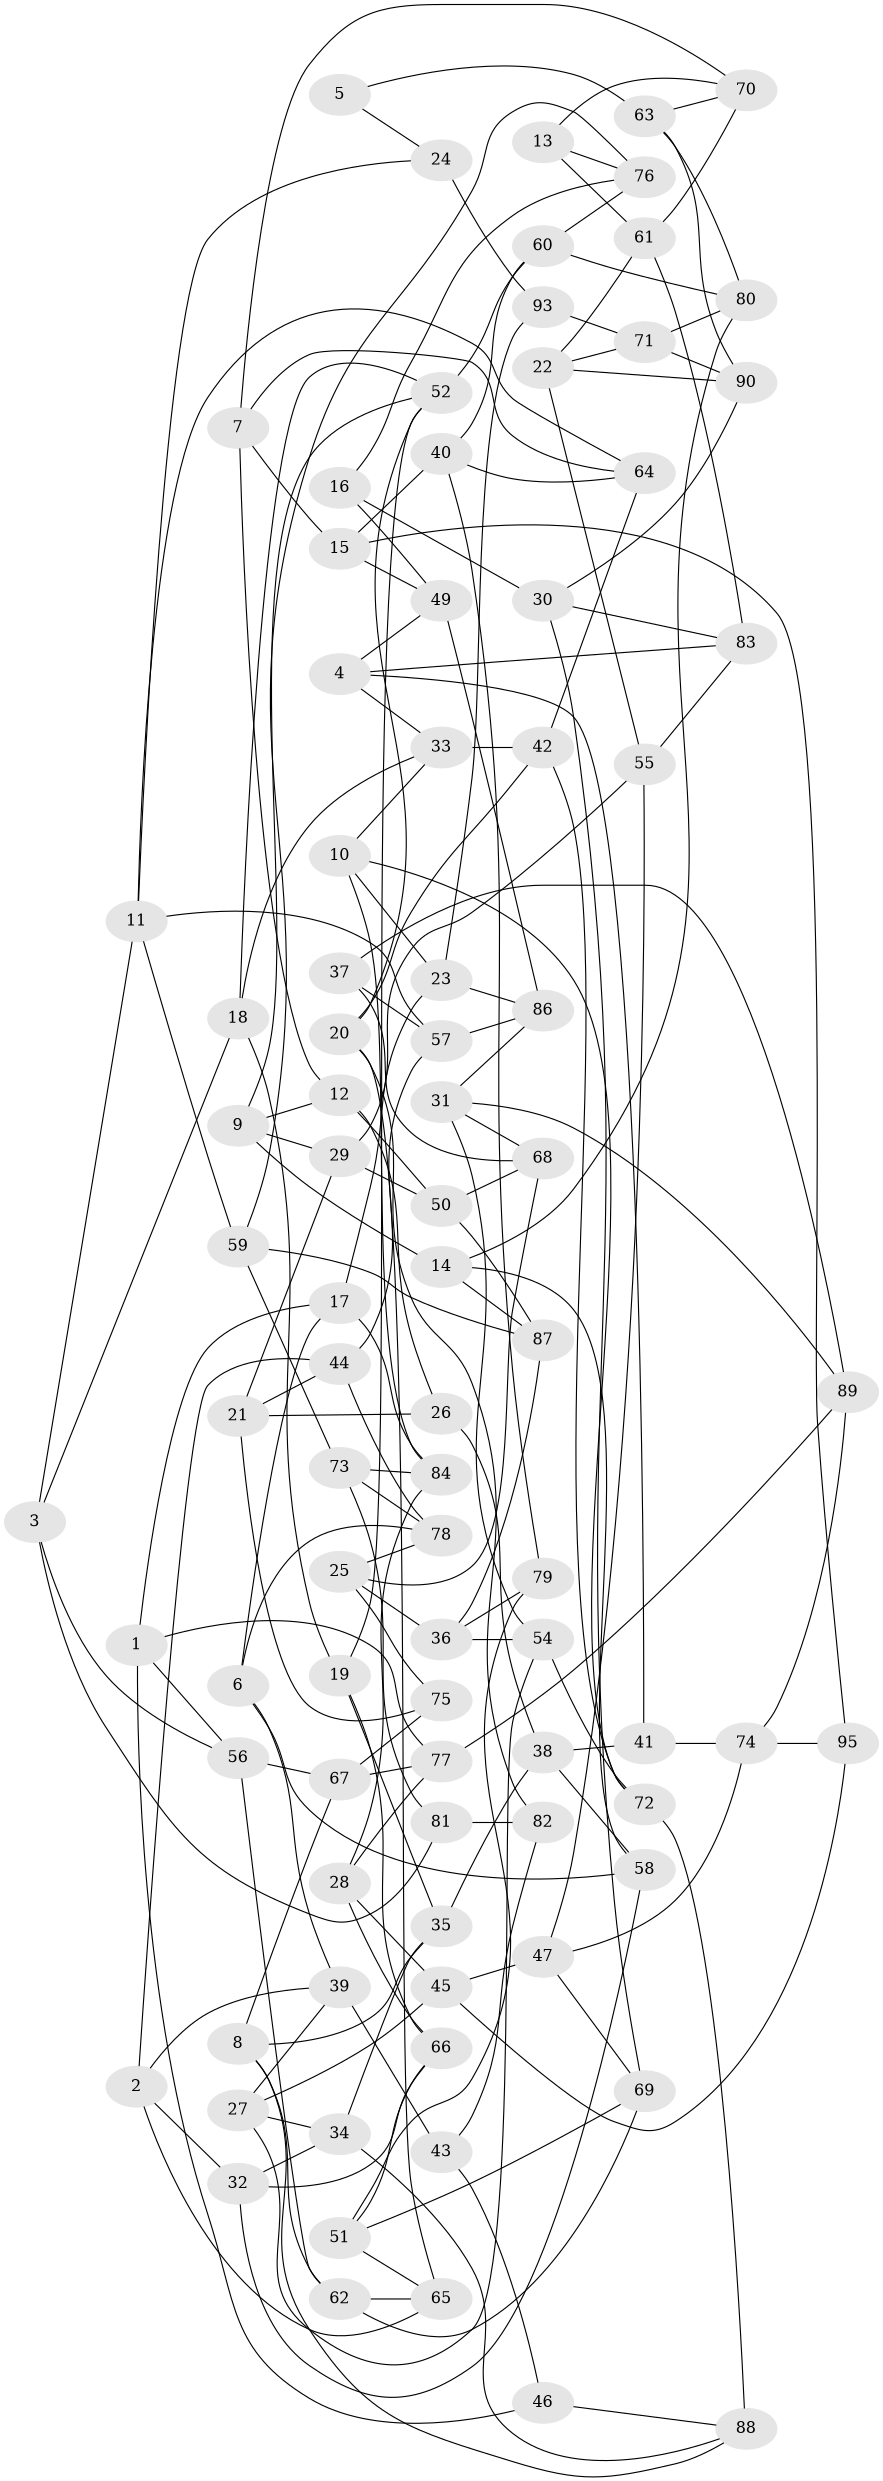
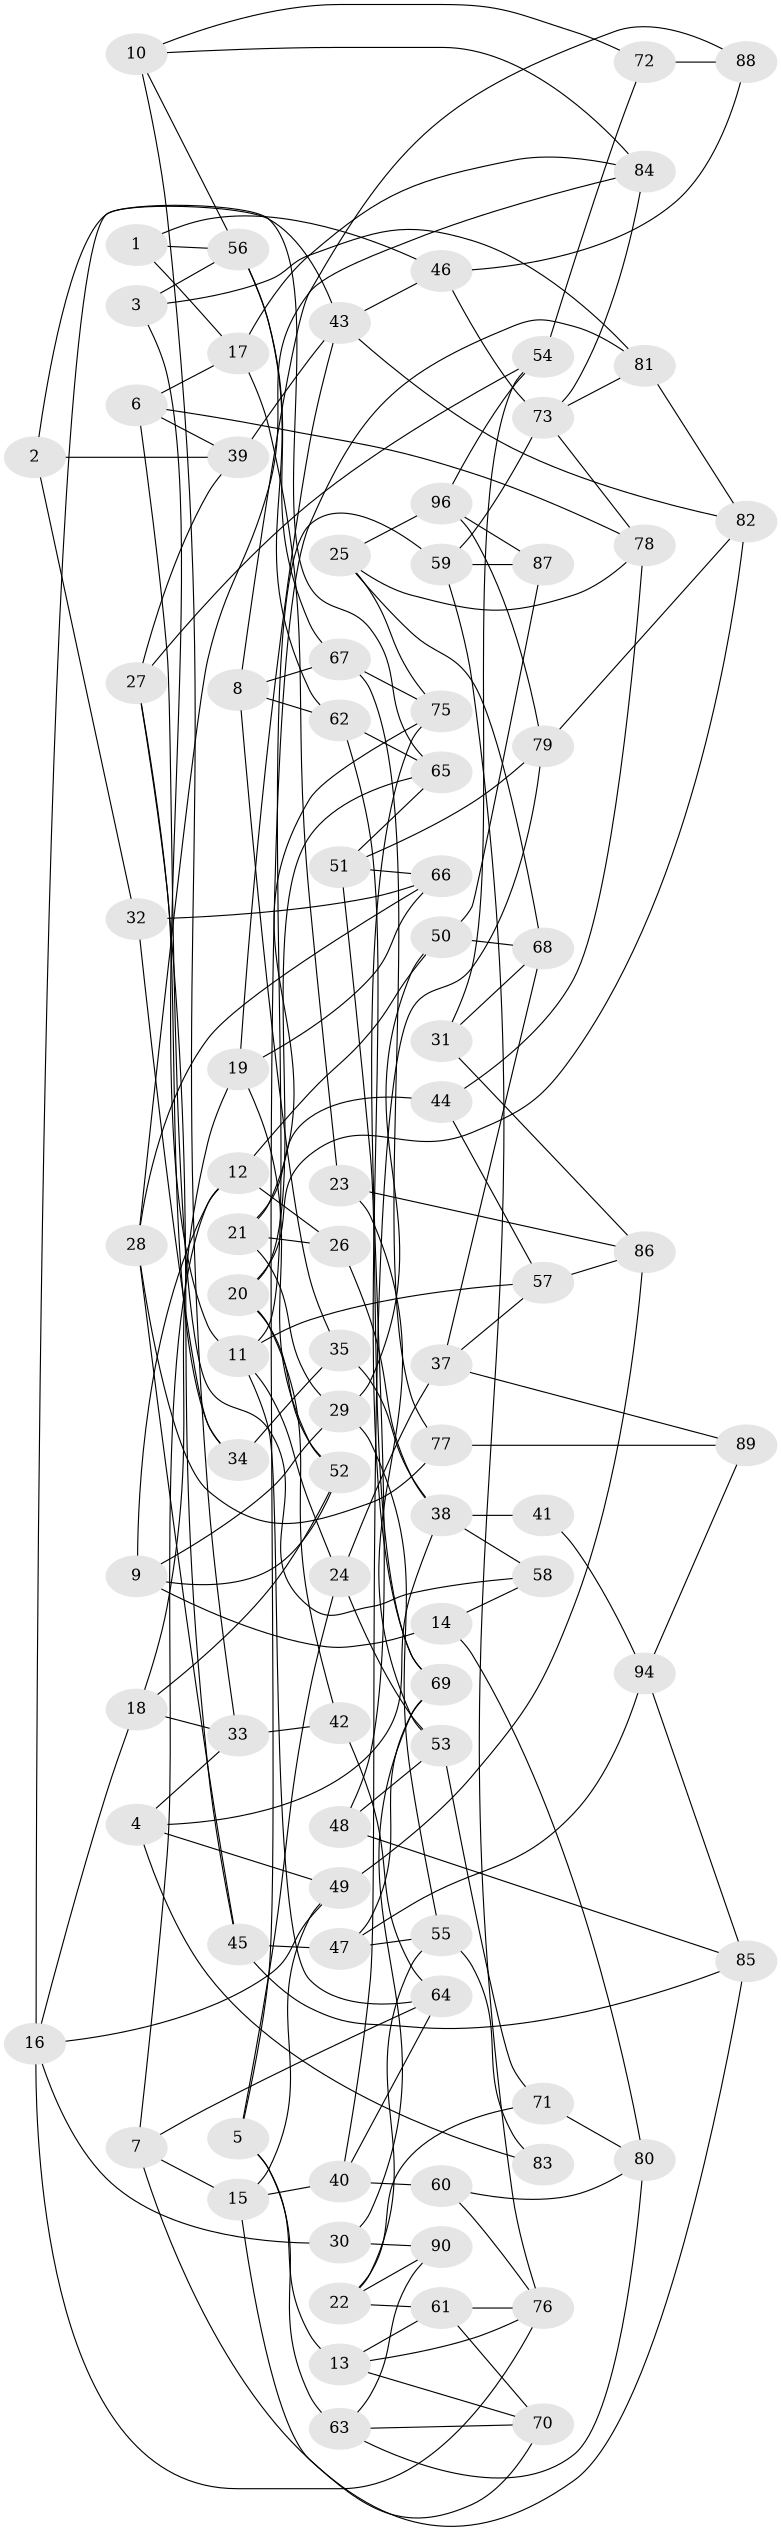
node "93": label "93" -> "53"
edge "60" -- "52": removed
edge "46" -- "73": added
edge "71" -- "90": removed
edge "61" -- "83": now "61" -- "76"
edge "30" -- "83": removed
edge "82" -- "79": added
edge "10" -- "23": now "10" -- "56"
edge "43" -- "16": added
edge "4" -- "41": now "4" -- "38"
edge "81" -- "5": added
edge "31" -- "89": removed
edge "18" -- "3": now "18" -- "16"
edge "42" -- "72": removed
edge "14" -- "87": removed
edge "37" -- "24": added
edge "1" -- "77": removed
node "36": label "36" -> "96"
edge "44" -- "2": removed
node "74": label "74" -> "94"
node "95": label "95" -> "85"
edge "19" -- "35": now "19" -- "43"
node "48": added
edge "5" -- "13": added
edge "58" -- "32": removed
edge "34" -- "88": removed
